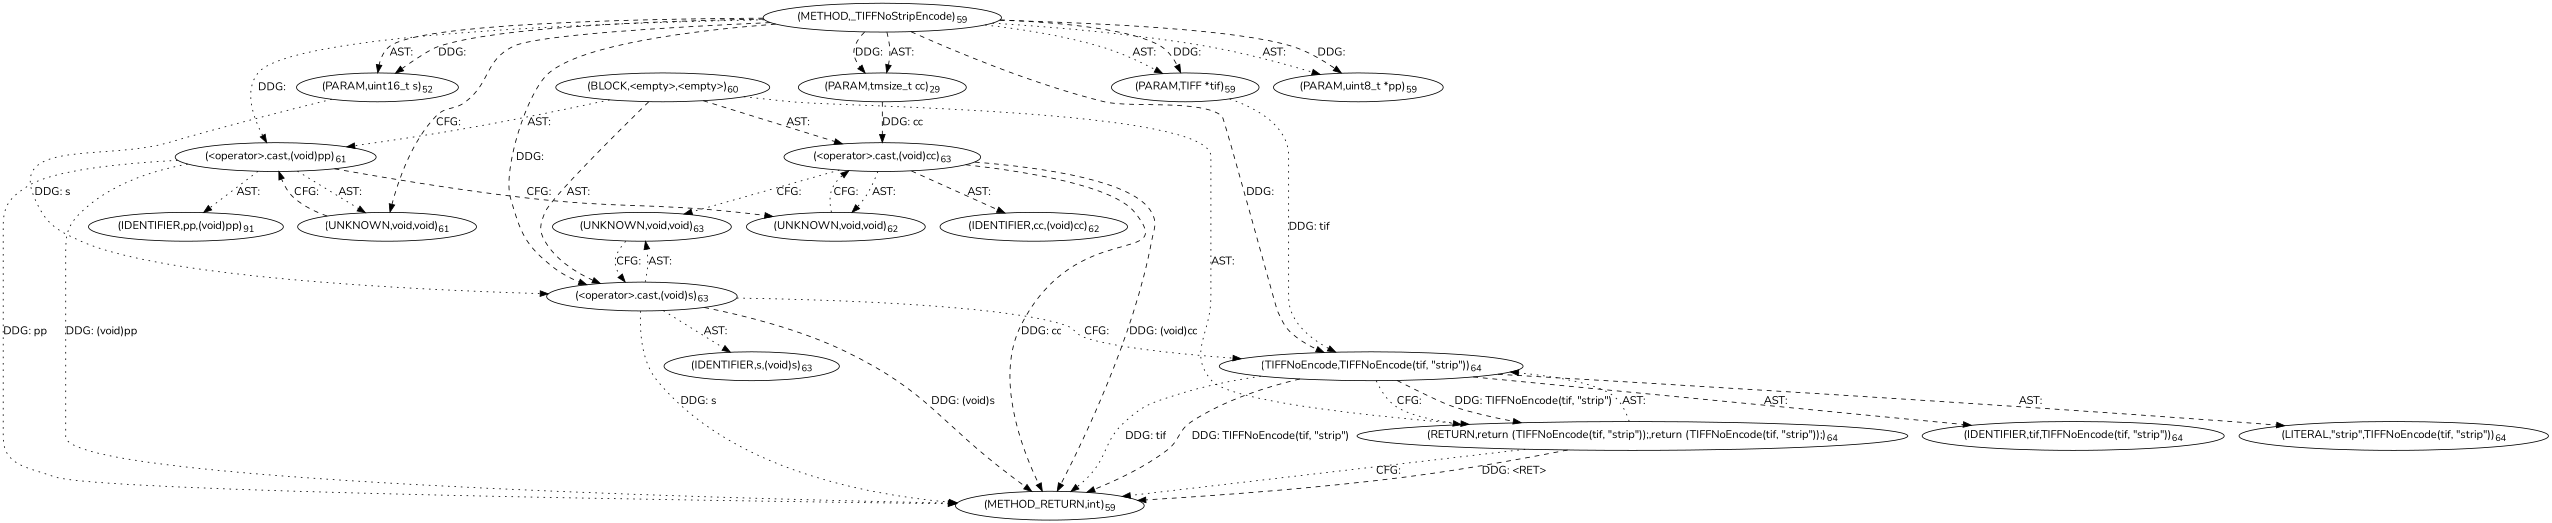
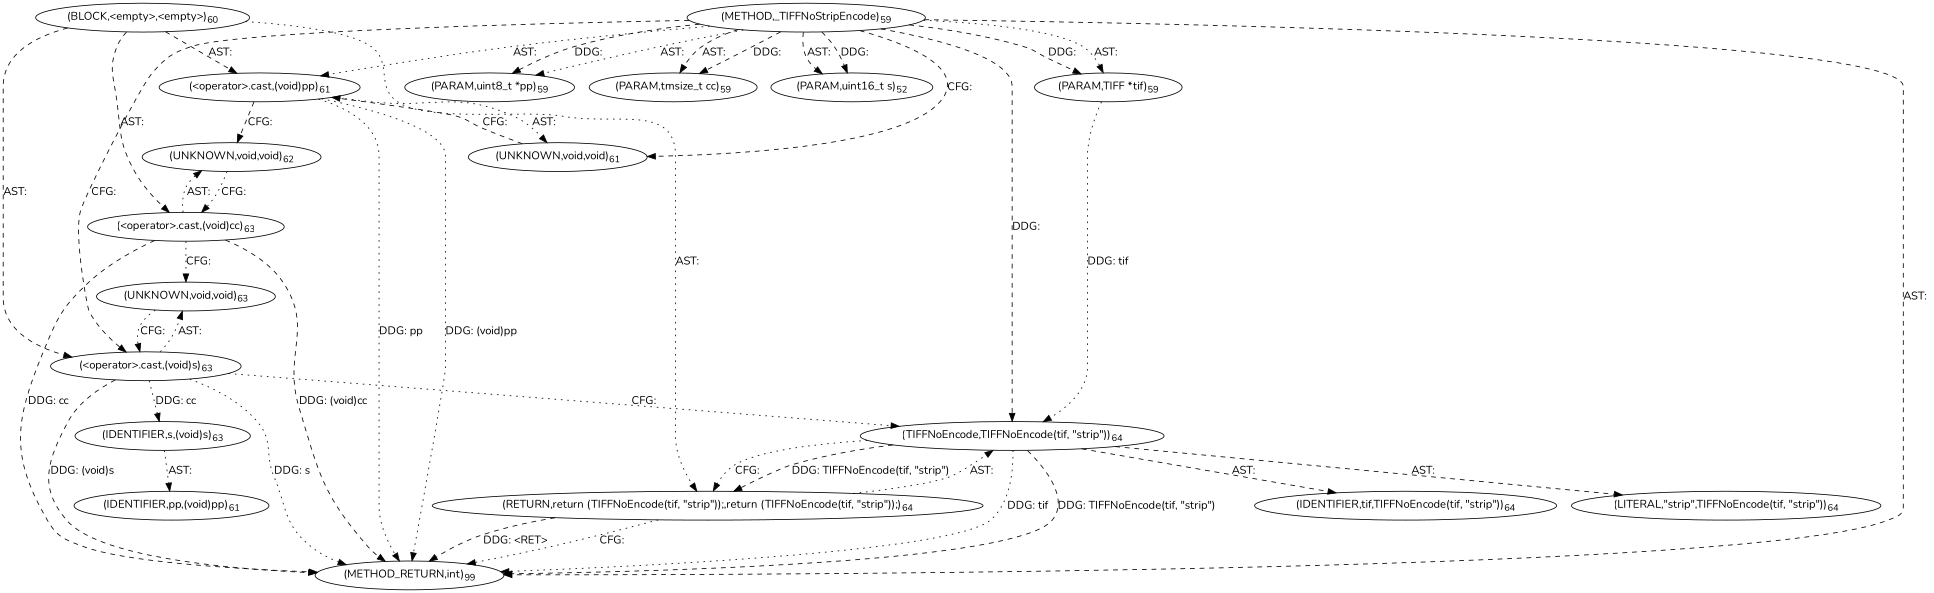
node "(PARAM,tmsize_t cc)": text "29" -> "59"
edge "(METHOD,_TIFFNoStripEncode)" -> "(<operator>.cast,(void)pp)": label "DDG: " -> "AST: "
edge "(PARAM,tmsize_t cc)" -> "(<operator>.cast,(void)cc)": removed, label "DDG: cc"
edge "(BLOCK,<empty>,<empty>)" -> "(<operator>.cast,(void)pp)": style dotted -> dashed
edge "(METHOD,_TIFFNoStripEncode)" -> "(<operator>.cast,(void)s)": label "DDG: " -> "CFG: "
edge "(<operator>.cast,(void)pp)" -> "(IDENTIFIER,pp,(void)pp)": now "(IDENTIFIER,s,(void)s)" -> "(IDENTIFIER,pp,(void)pp)"
node "(IDENTIFIER,pp,(void)pp)": text "91" -> "61"
node "(IDENTIFIER,cc,(void)cc)": removed
edge "(PARAM,uint16_t s)" -> "(<operator>.cast,(void)s)": removed, label "DDG: s"
edge "(<operator>.cast,(void)s)" -> "(IDENTIFIER,s,(void)s)": label "AST: " -> "DDG: cc"
node "(METHOD_RETURN,int)": text "59" -> "99"
edge "(METHOD,_TIFFNoStripEncode)" -> "(METHOD_RETURN,int)": added, label "AST:"
